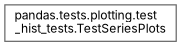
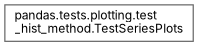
node "pandas.tests.plotting.test _hist_tests.TestSeriesPlots": label "pandas.tests.plotting.test _hist_tests.TestSeriesPlots" -> "pandas.tests.plotting.test _hist_method.TestSeriesPlots"
